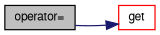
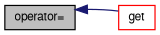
edge "operator=" -> "get": reversed
